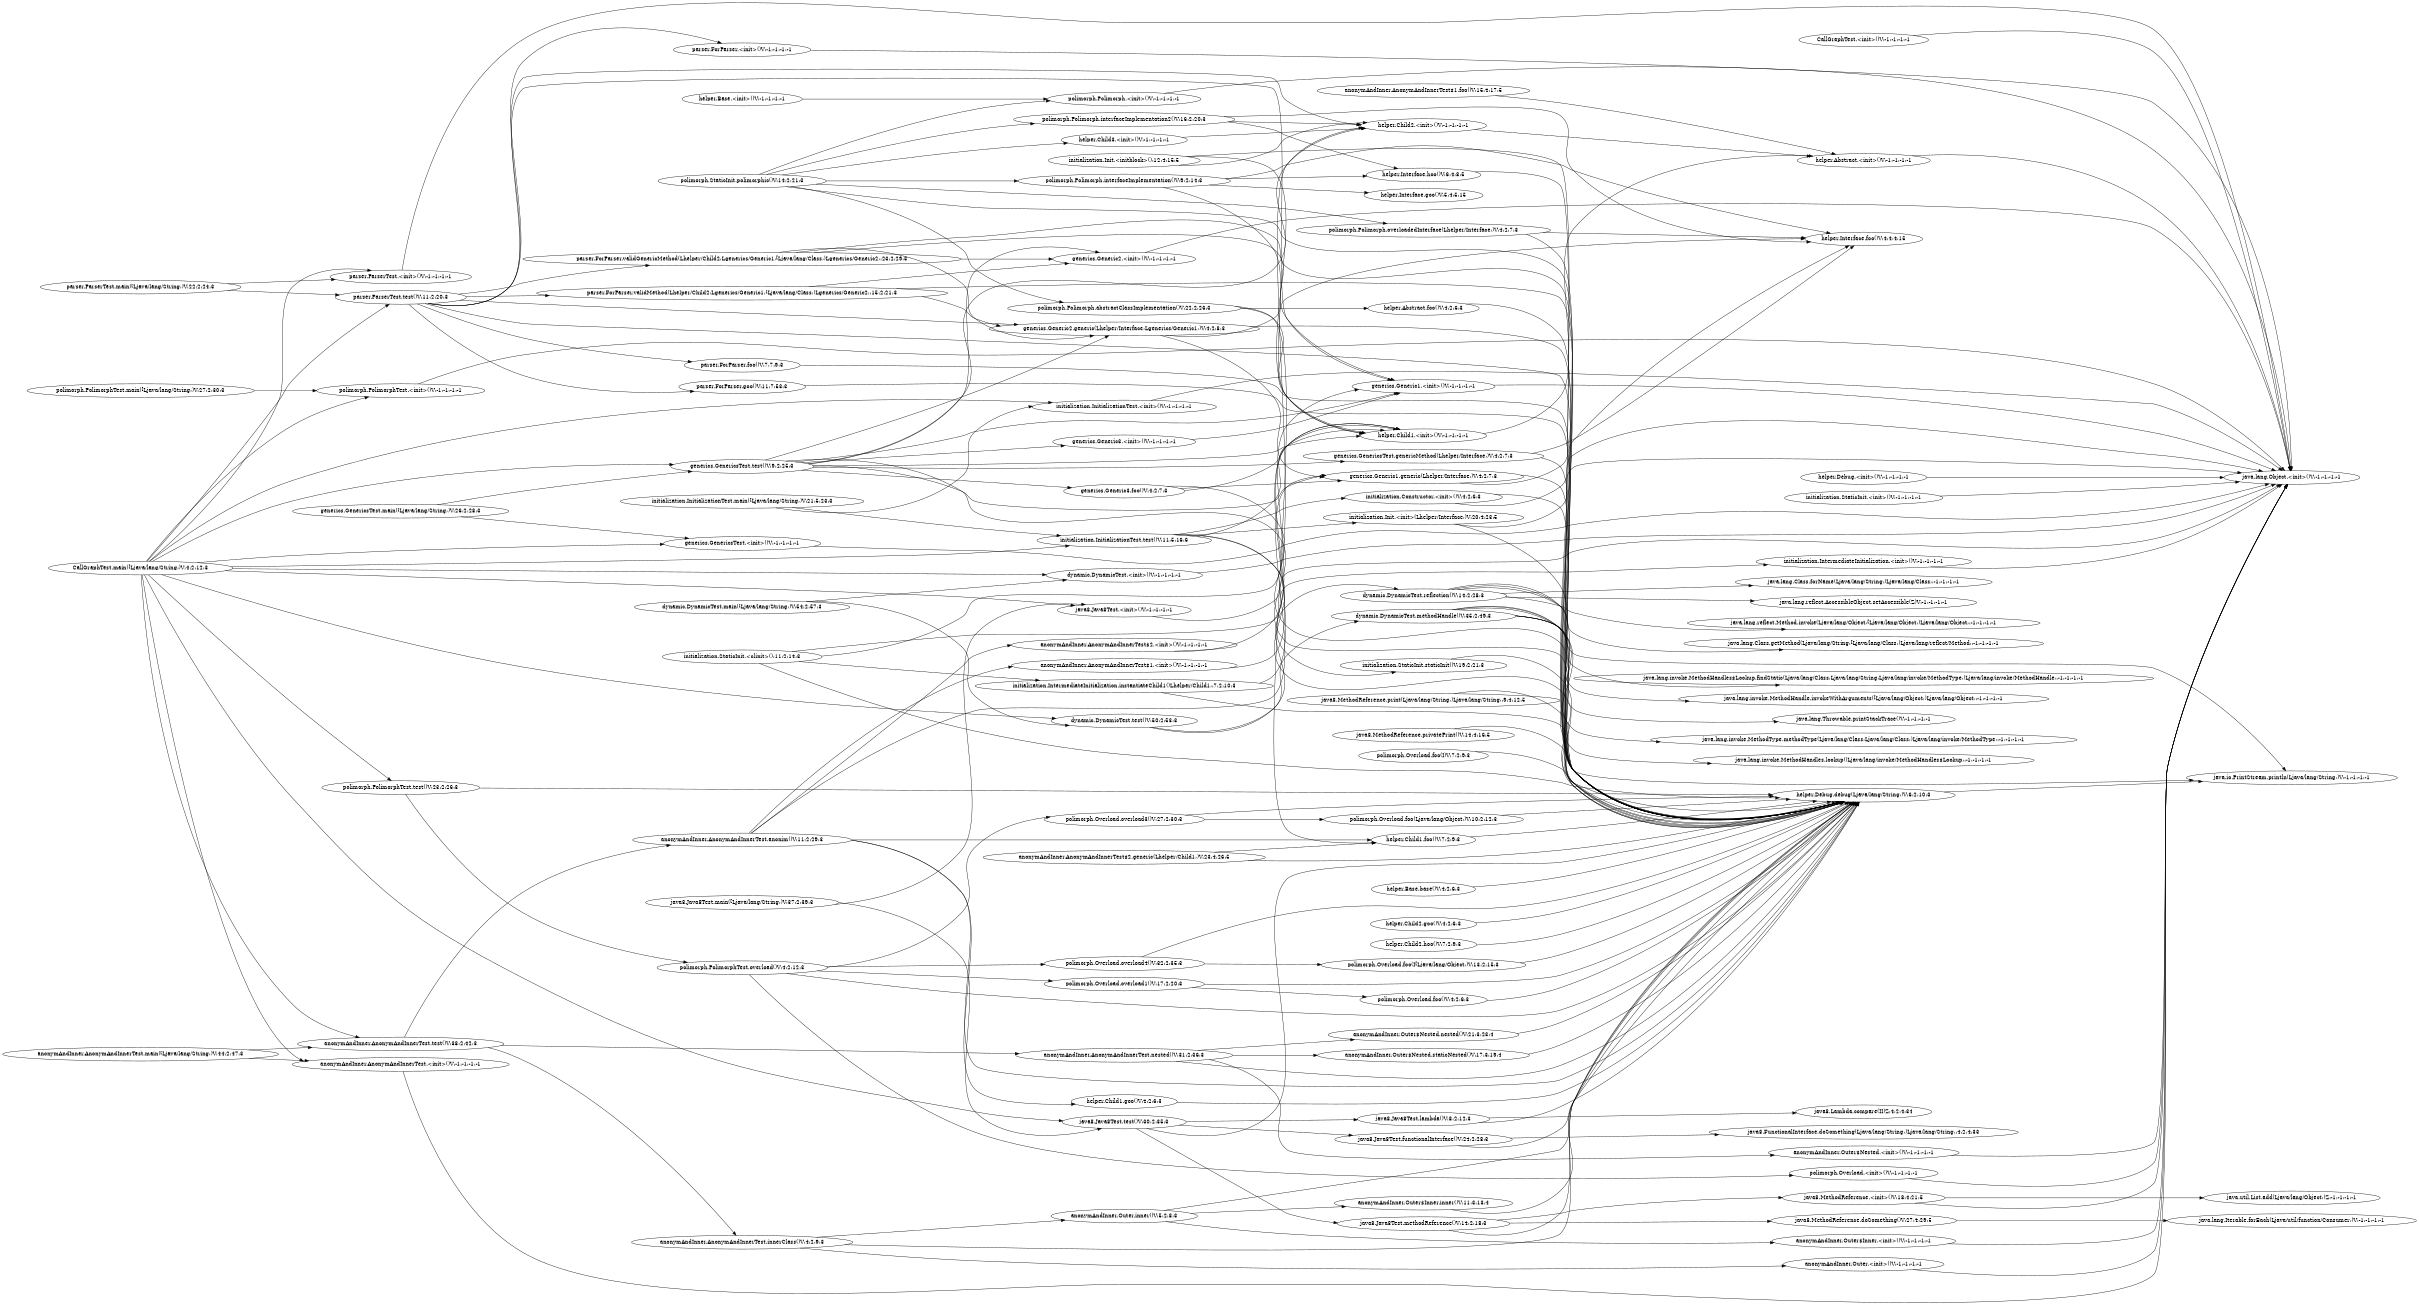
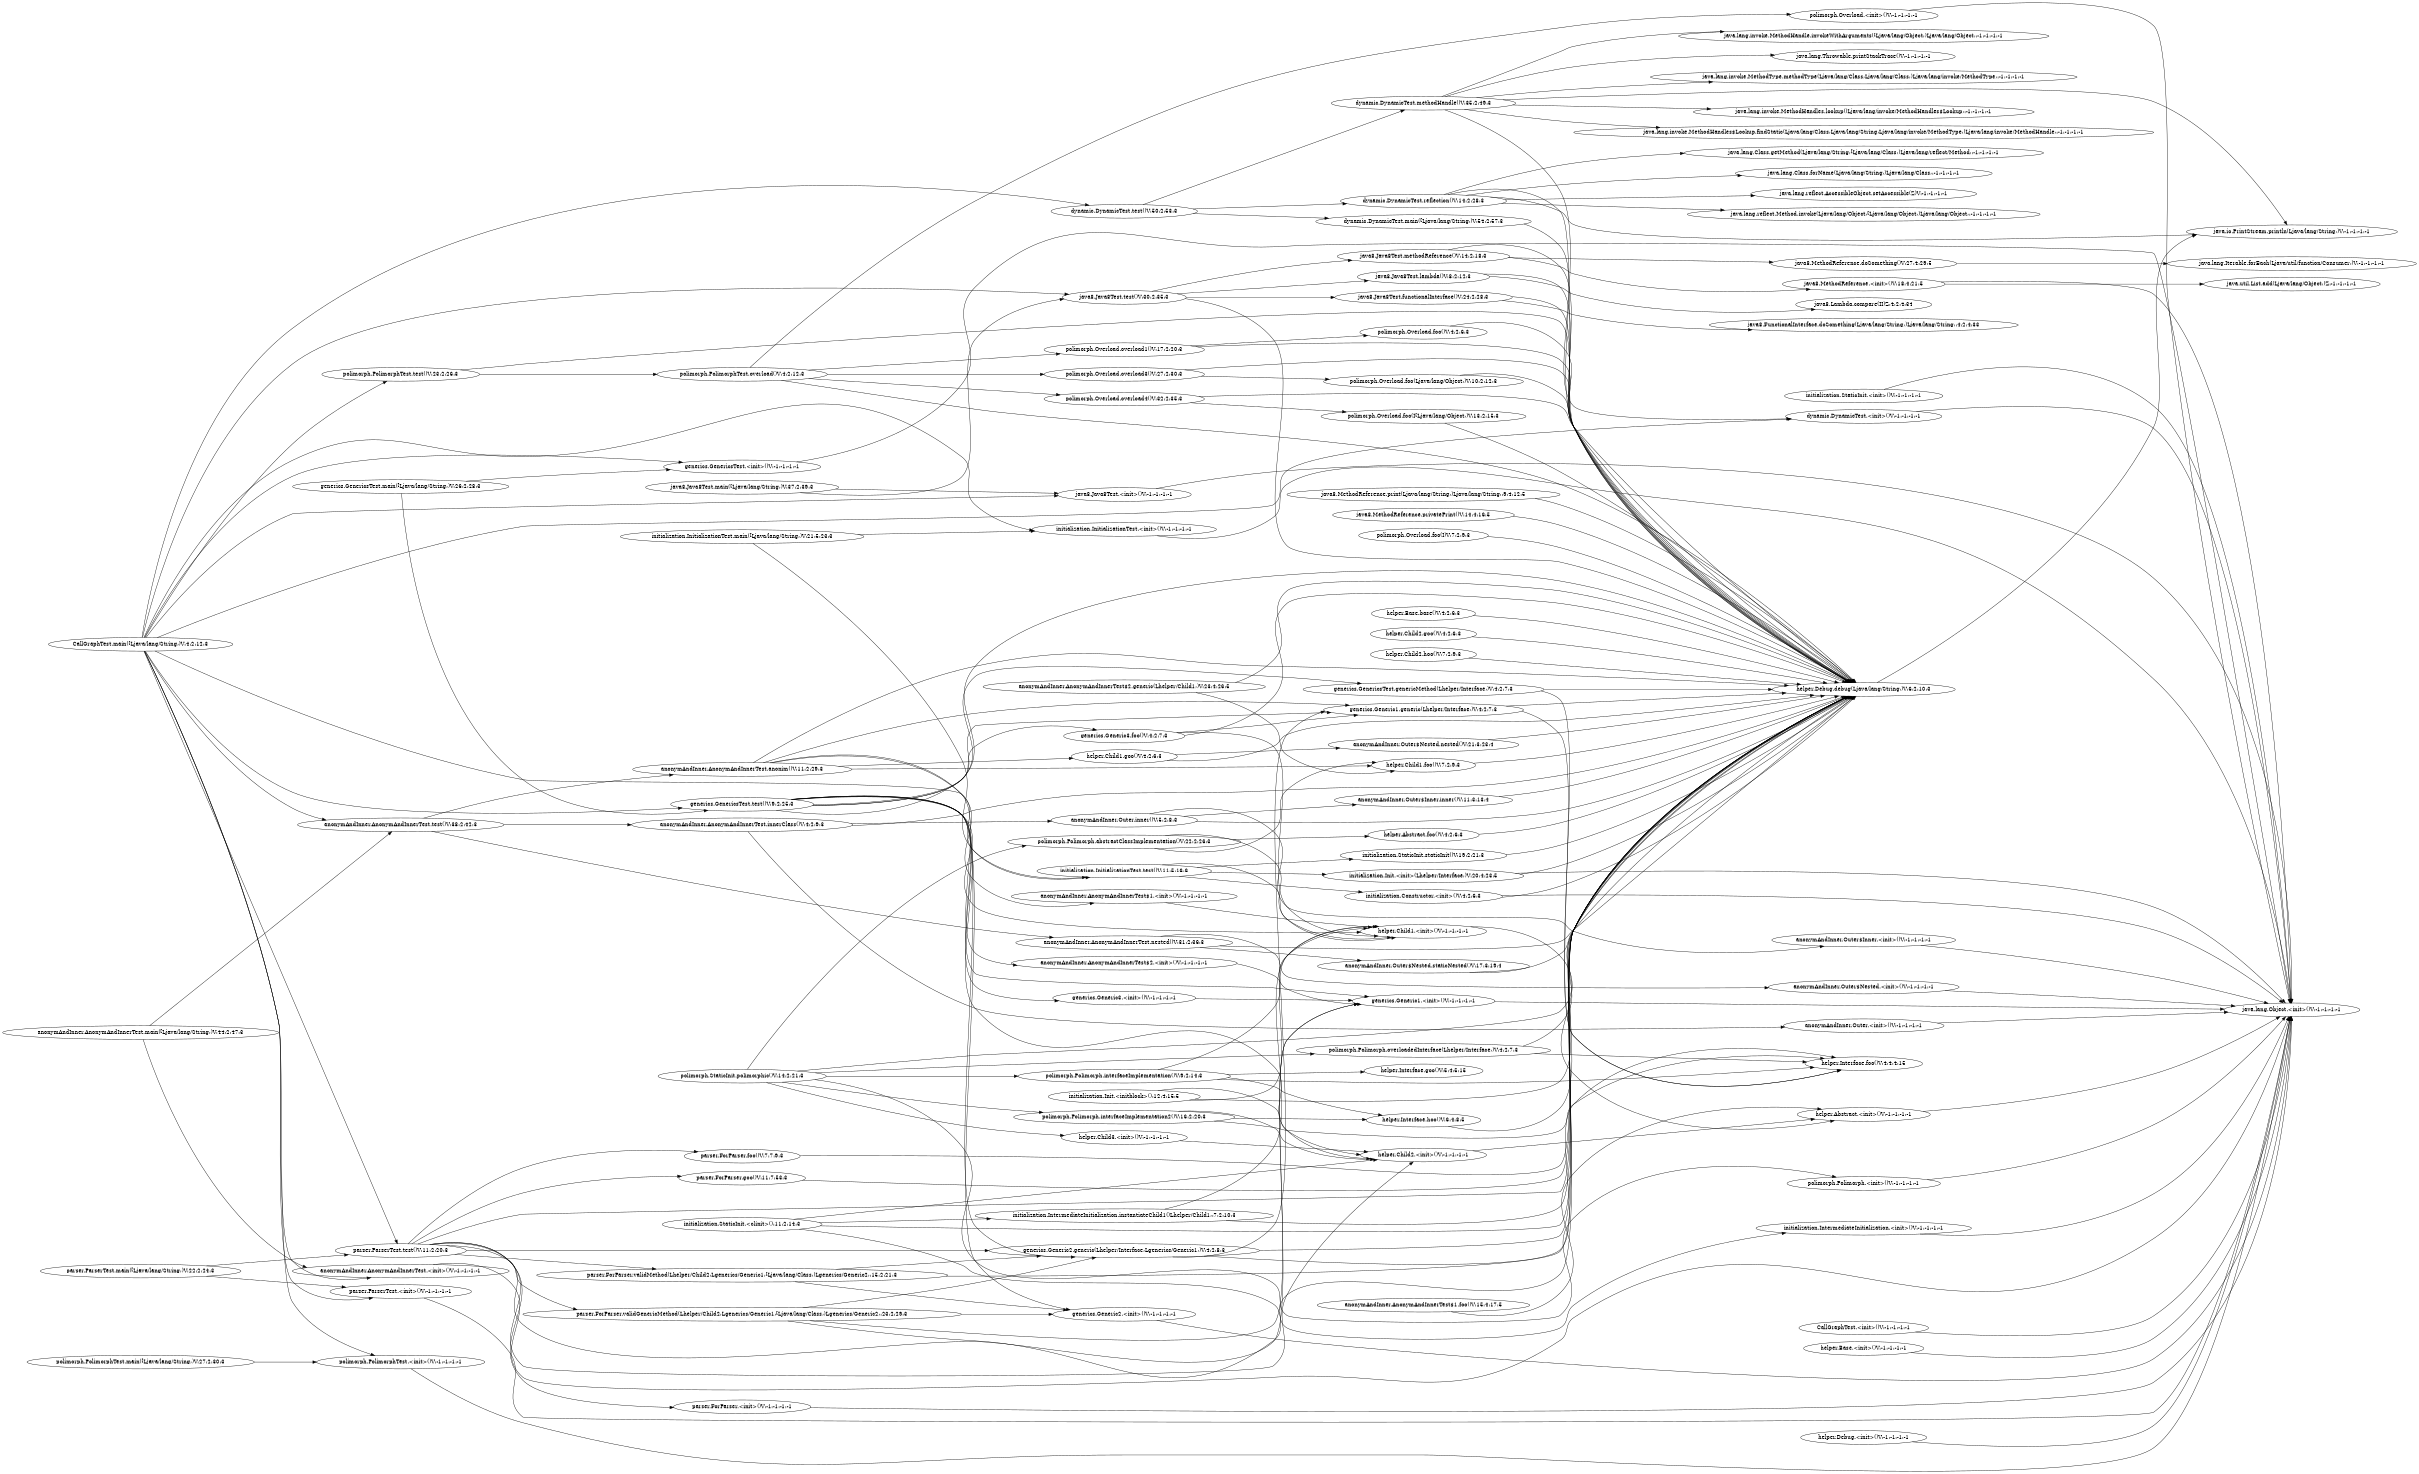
edge "helper.Base.<init>()V:-1:-1:-1:-1" -> "polimorph.Polimorph.<init>()V:-1:-1:-1:-1": now "helper.Base.<init>()V:-1:-1:-1:-1" -> "java.lang.Object.<init>()V:-1:-1:-1:-1"
edge "dynamic.DynamicTest.main([Ljava/lang/String;)V:54:2:57:3" -> "dynamic.DynamicTest.test()V:50:2:53:3": reversed
edge "initialization.InitializationTest.test()V:11:5:16:6" -> "helper.Debug.debug(Ljava/lang/String;)V:6:2:10:3": removed
edge "anonymAndInner.AnonymAndInnerTest.nested()V:31:2:36:3" -> "anonymAndInner.Outer$Nested.nested()V:21:3:23:4": now "helper.Child1.goo()V:4:2:6:3" -> "anonymAndInner.Outer$Nested.nested()V:21:3:23:4"
